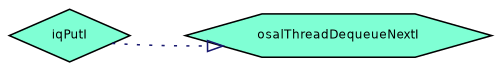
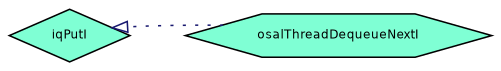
edge "iqPutI" -> "osalThreadDequeueNextI": reversed
